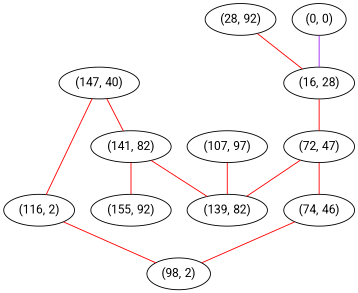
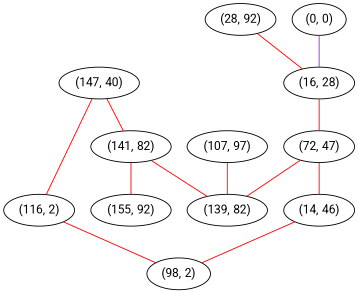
node "(74, 46)": label "(74, 46)" -> "(14, 46)"
